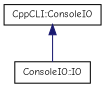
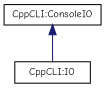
node "ConsoleIO::IO": label "ConsoleIO::IO" -> "CppCLI::IO"
